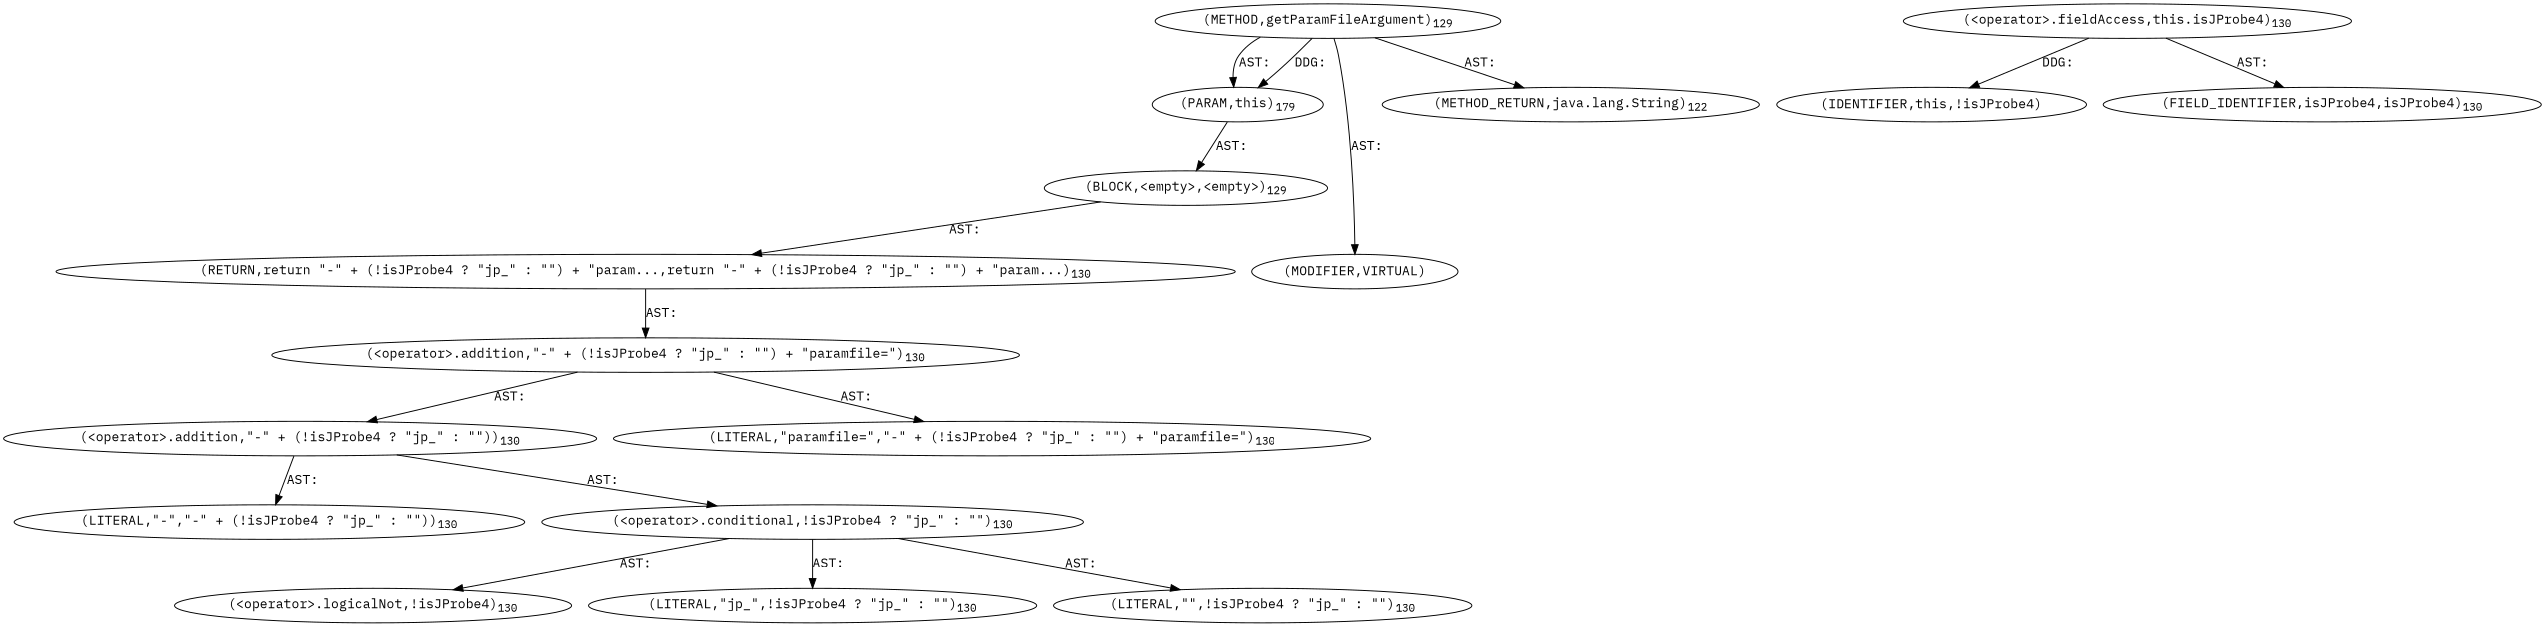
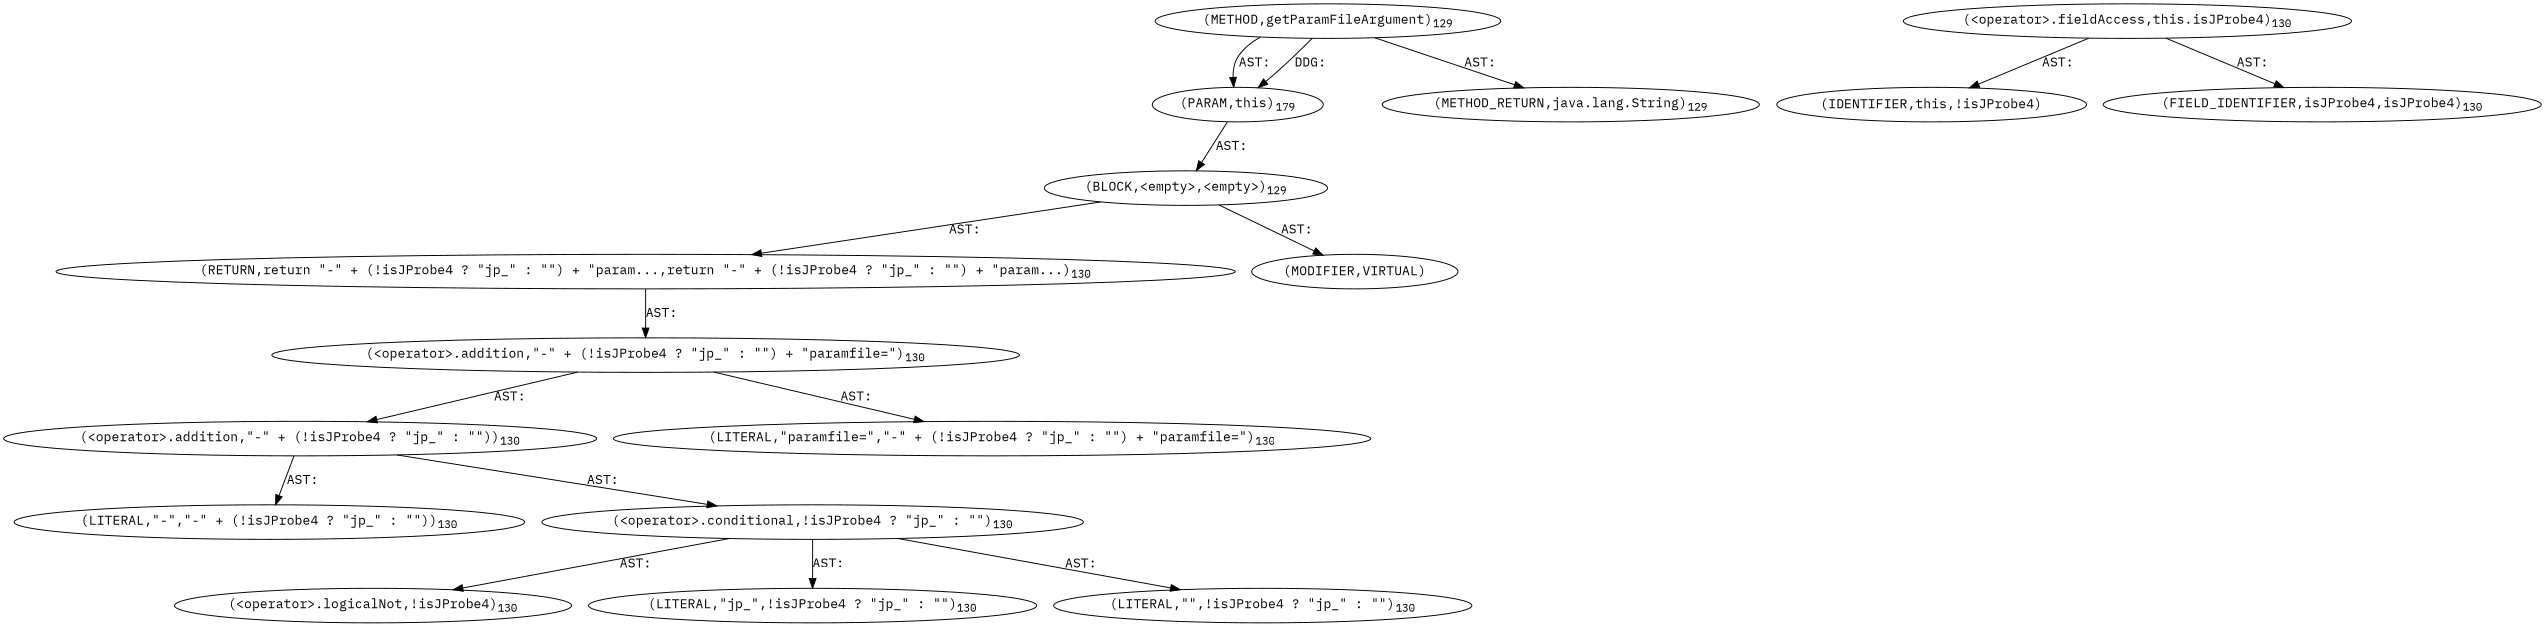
edge "(<operator>.fieldAccess,this.isJProbe4)" -> "(IDENTIFIER,this,!isJProbe4)": label "DDG: " -> "AST: "
node "(METHOD_RETURN,java.lang.String)": text "122" -> "129"
edge "(METHOD,getParamFileArgument)" -> "(MODIFIER,VIRTUAL)": now "(BLOCK,<empty>,<empty>)" -> "(MODIFIER,VIRTUAL)"
